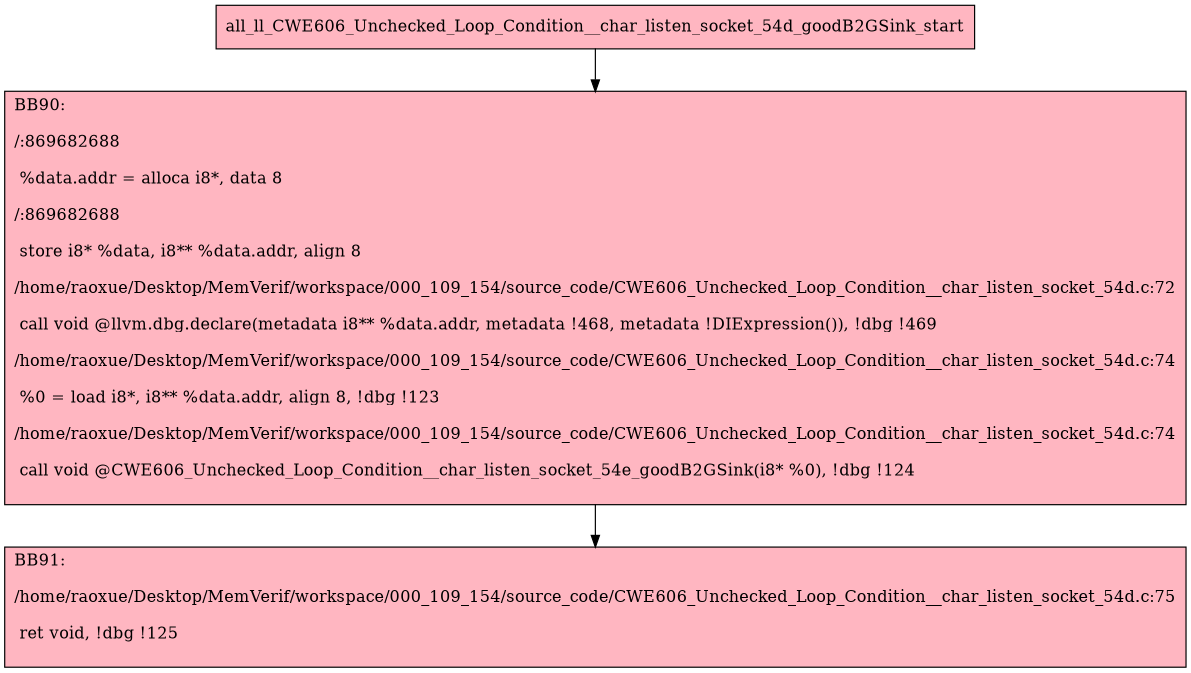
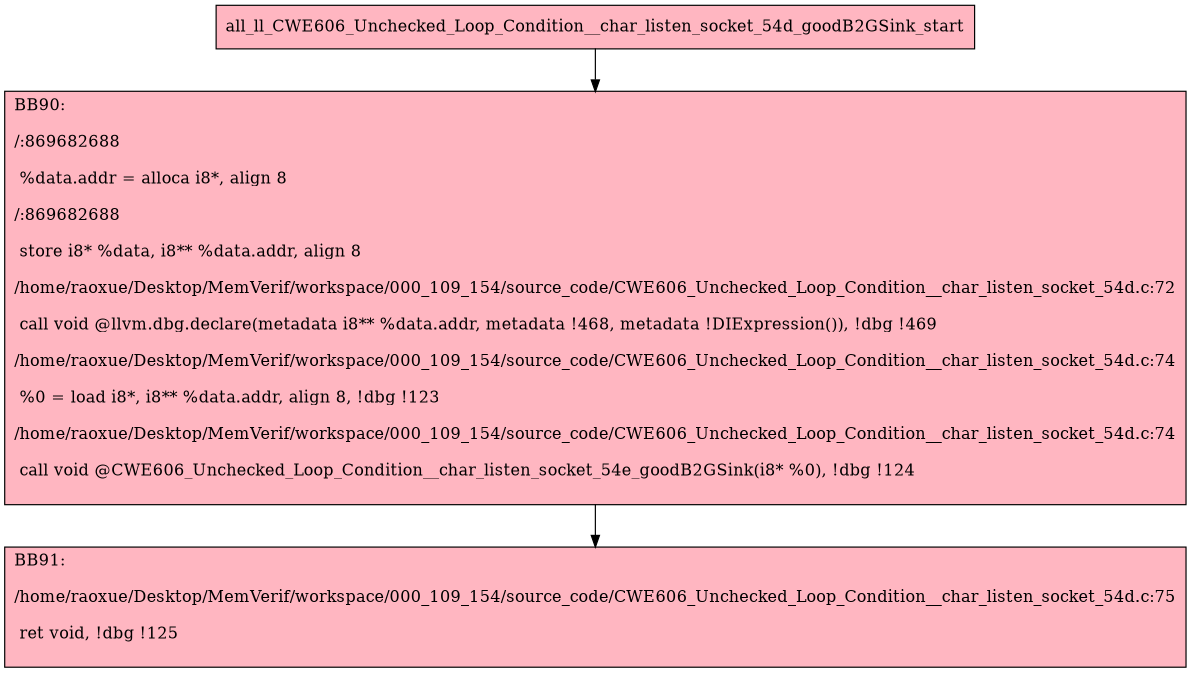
node "BB90:": text "%data.addr = alloca i8*, data 8" -> "%data.addr = alloca i8*, align 8"
